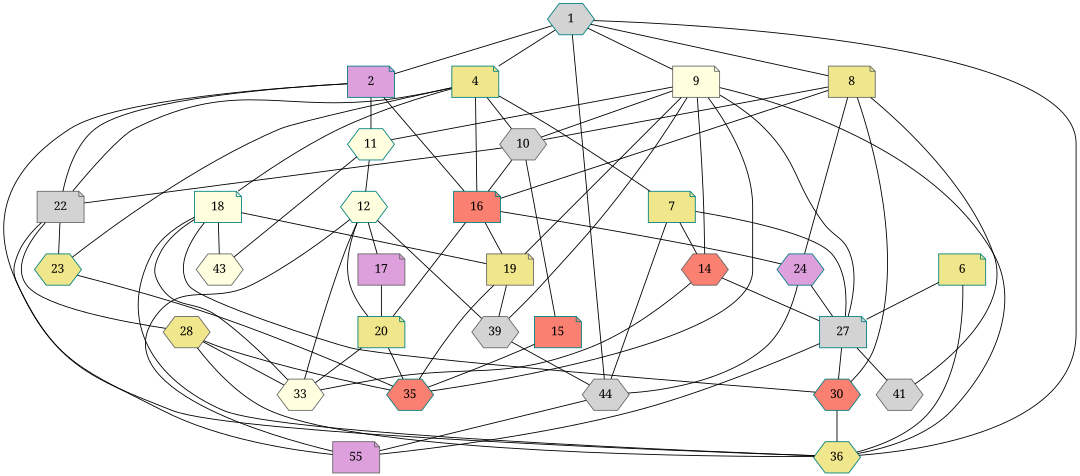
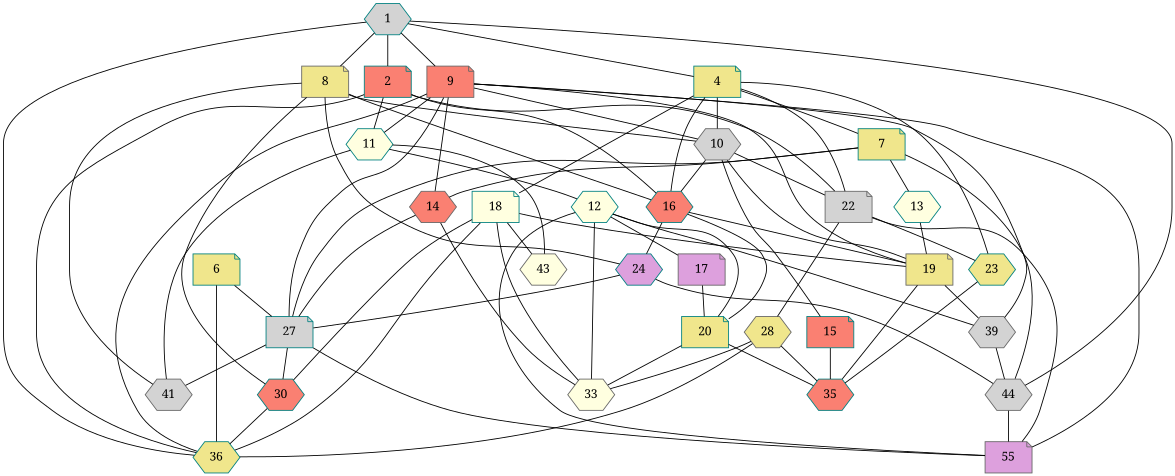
node "2": fillcolor plum -> salmon
node "9": fillcolor lightyellow -> salmon
node "16": shape note -> hexagon
node "13": added
edge "11" -- "41": added
edge "10" -- "19": added
edge "9" -- "35": now "9" -- "55"
